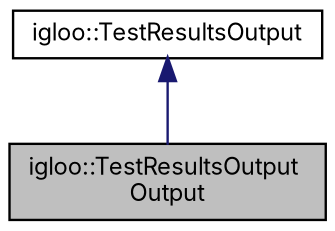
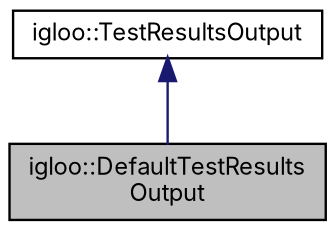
node "igloo::TestResultsOutput Output": label "igloo::TestResultsOutput Output" -> "igloo::DefaultTestResults Output"
